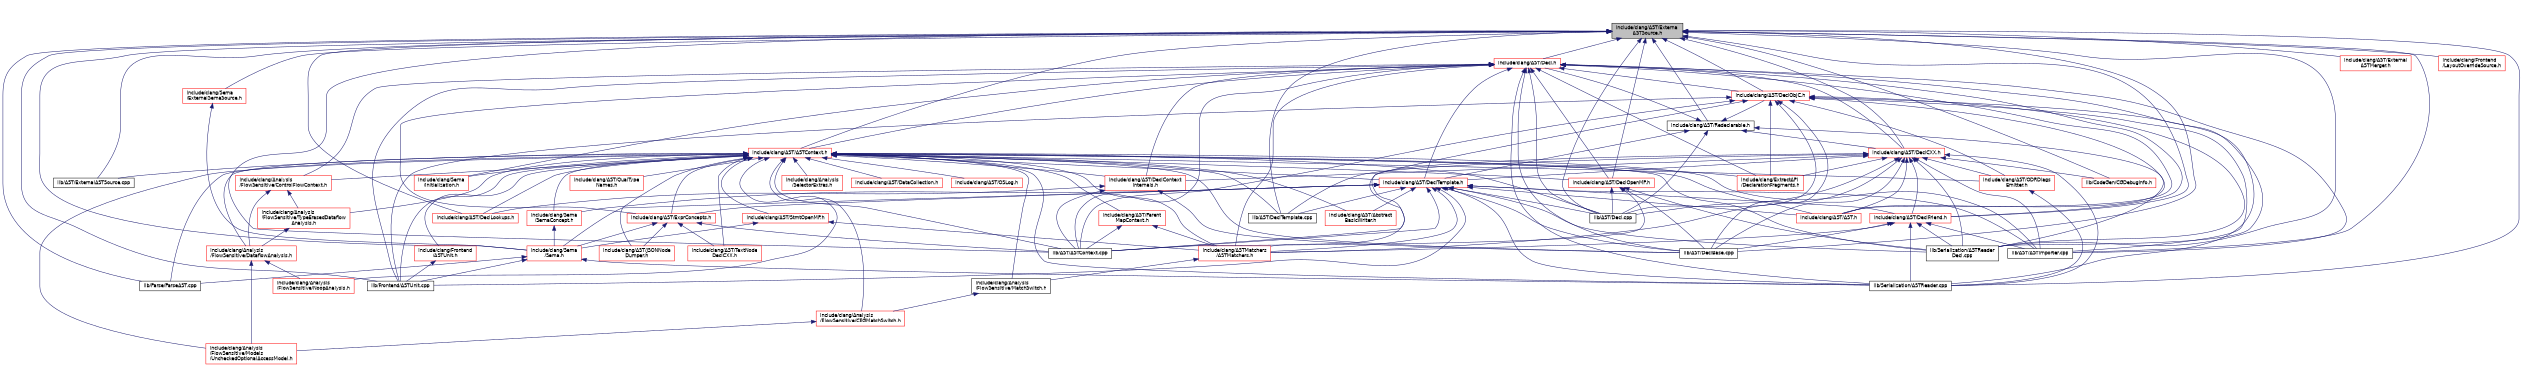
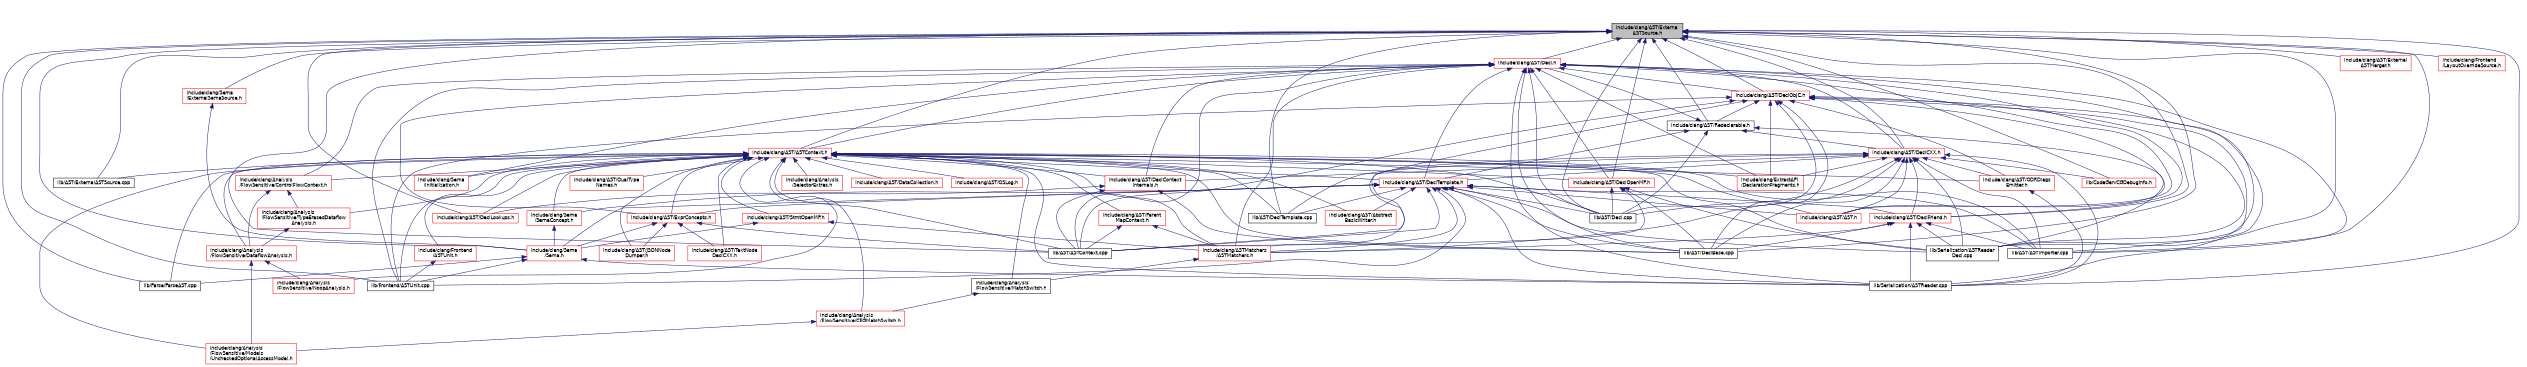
edge "include/clang/AST/DeclObjC.h" -> "include/clang/AST/Redeclarable.h": reversed
